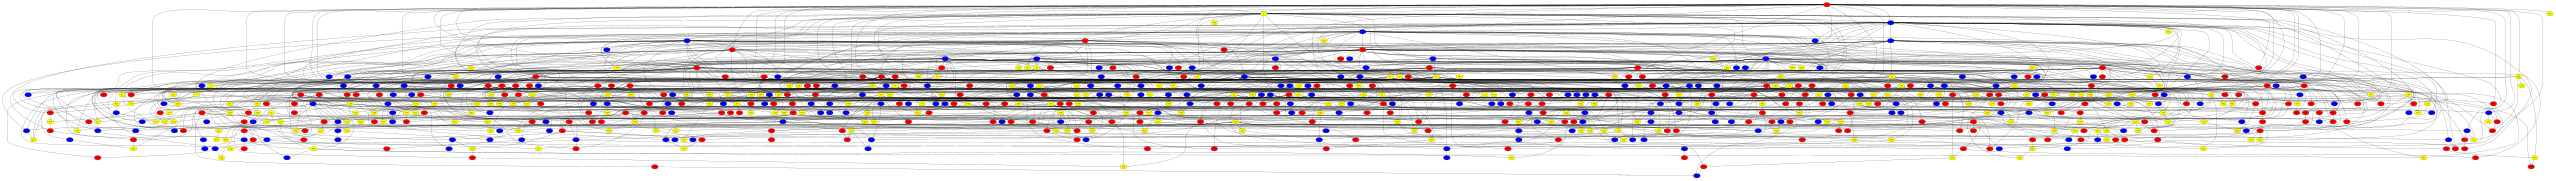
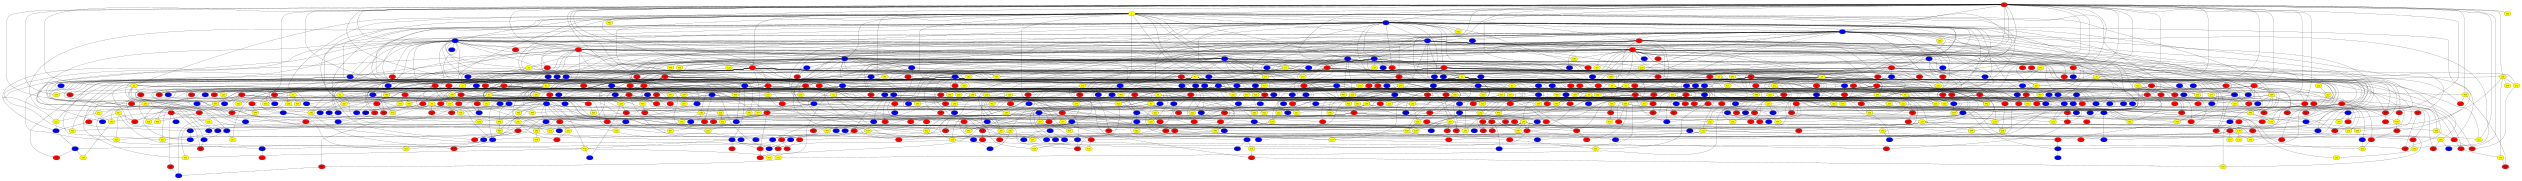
node "384": removed
